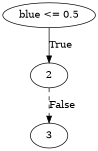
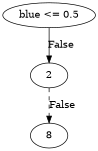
edge "blue <= 0.5" -> "2": label "True" -> "False"
node "3": label "3" -> "8"
